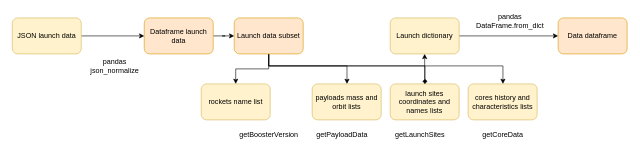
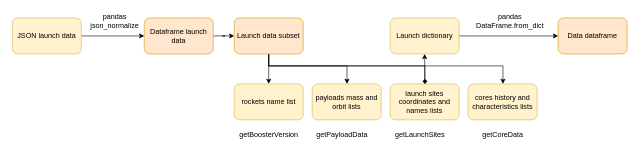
node "pandas json_normalize": moved (115, 66) -> (115, 21)
node "rockets name list": moved (236, 102) -> (269, 102)
